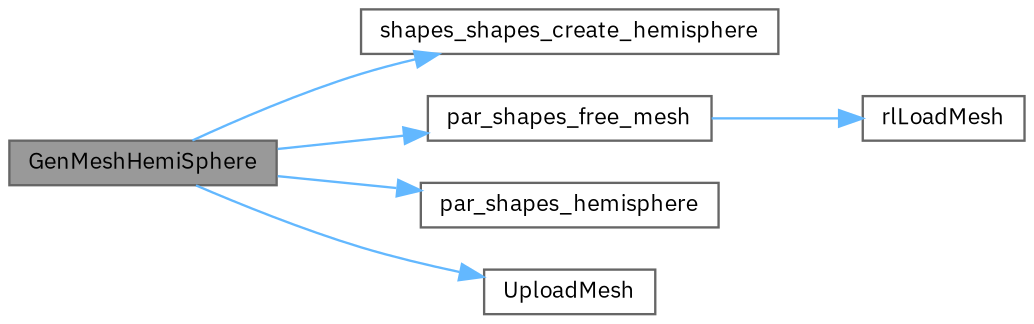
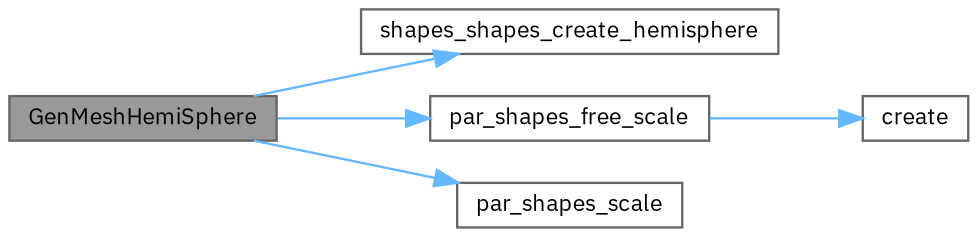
node "par_shapes_free_mesh": label "par_shapes_free_mesh" -> "par_shapes_free_scale"
node "rlLoadMesh": label "rlLoadMesh" -> "create"
node "par_shapes_hemisphere": label "par_shapes_hemisphere" -> "par_shapes_scale"
node "UploadMesh": removed
